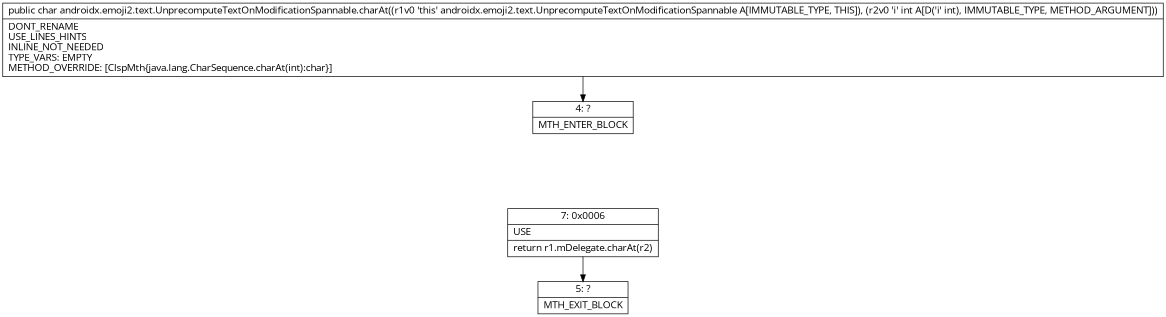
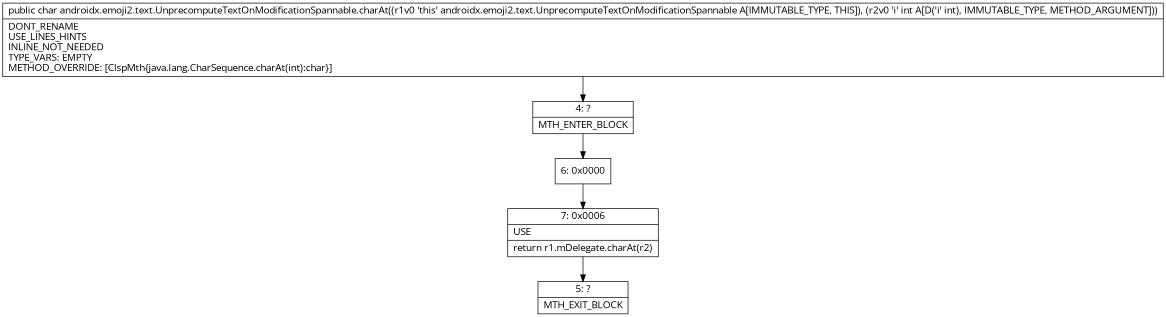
node "6: 0x0000": added
